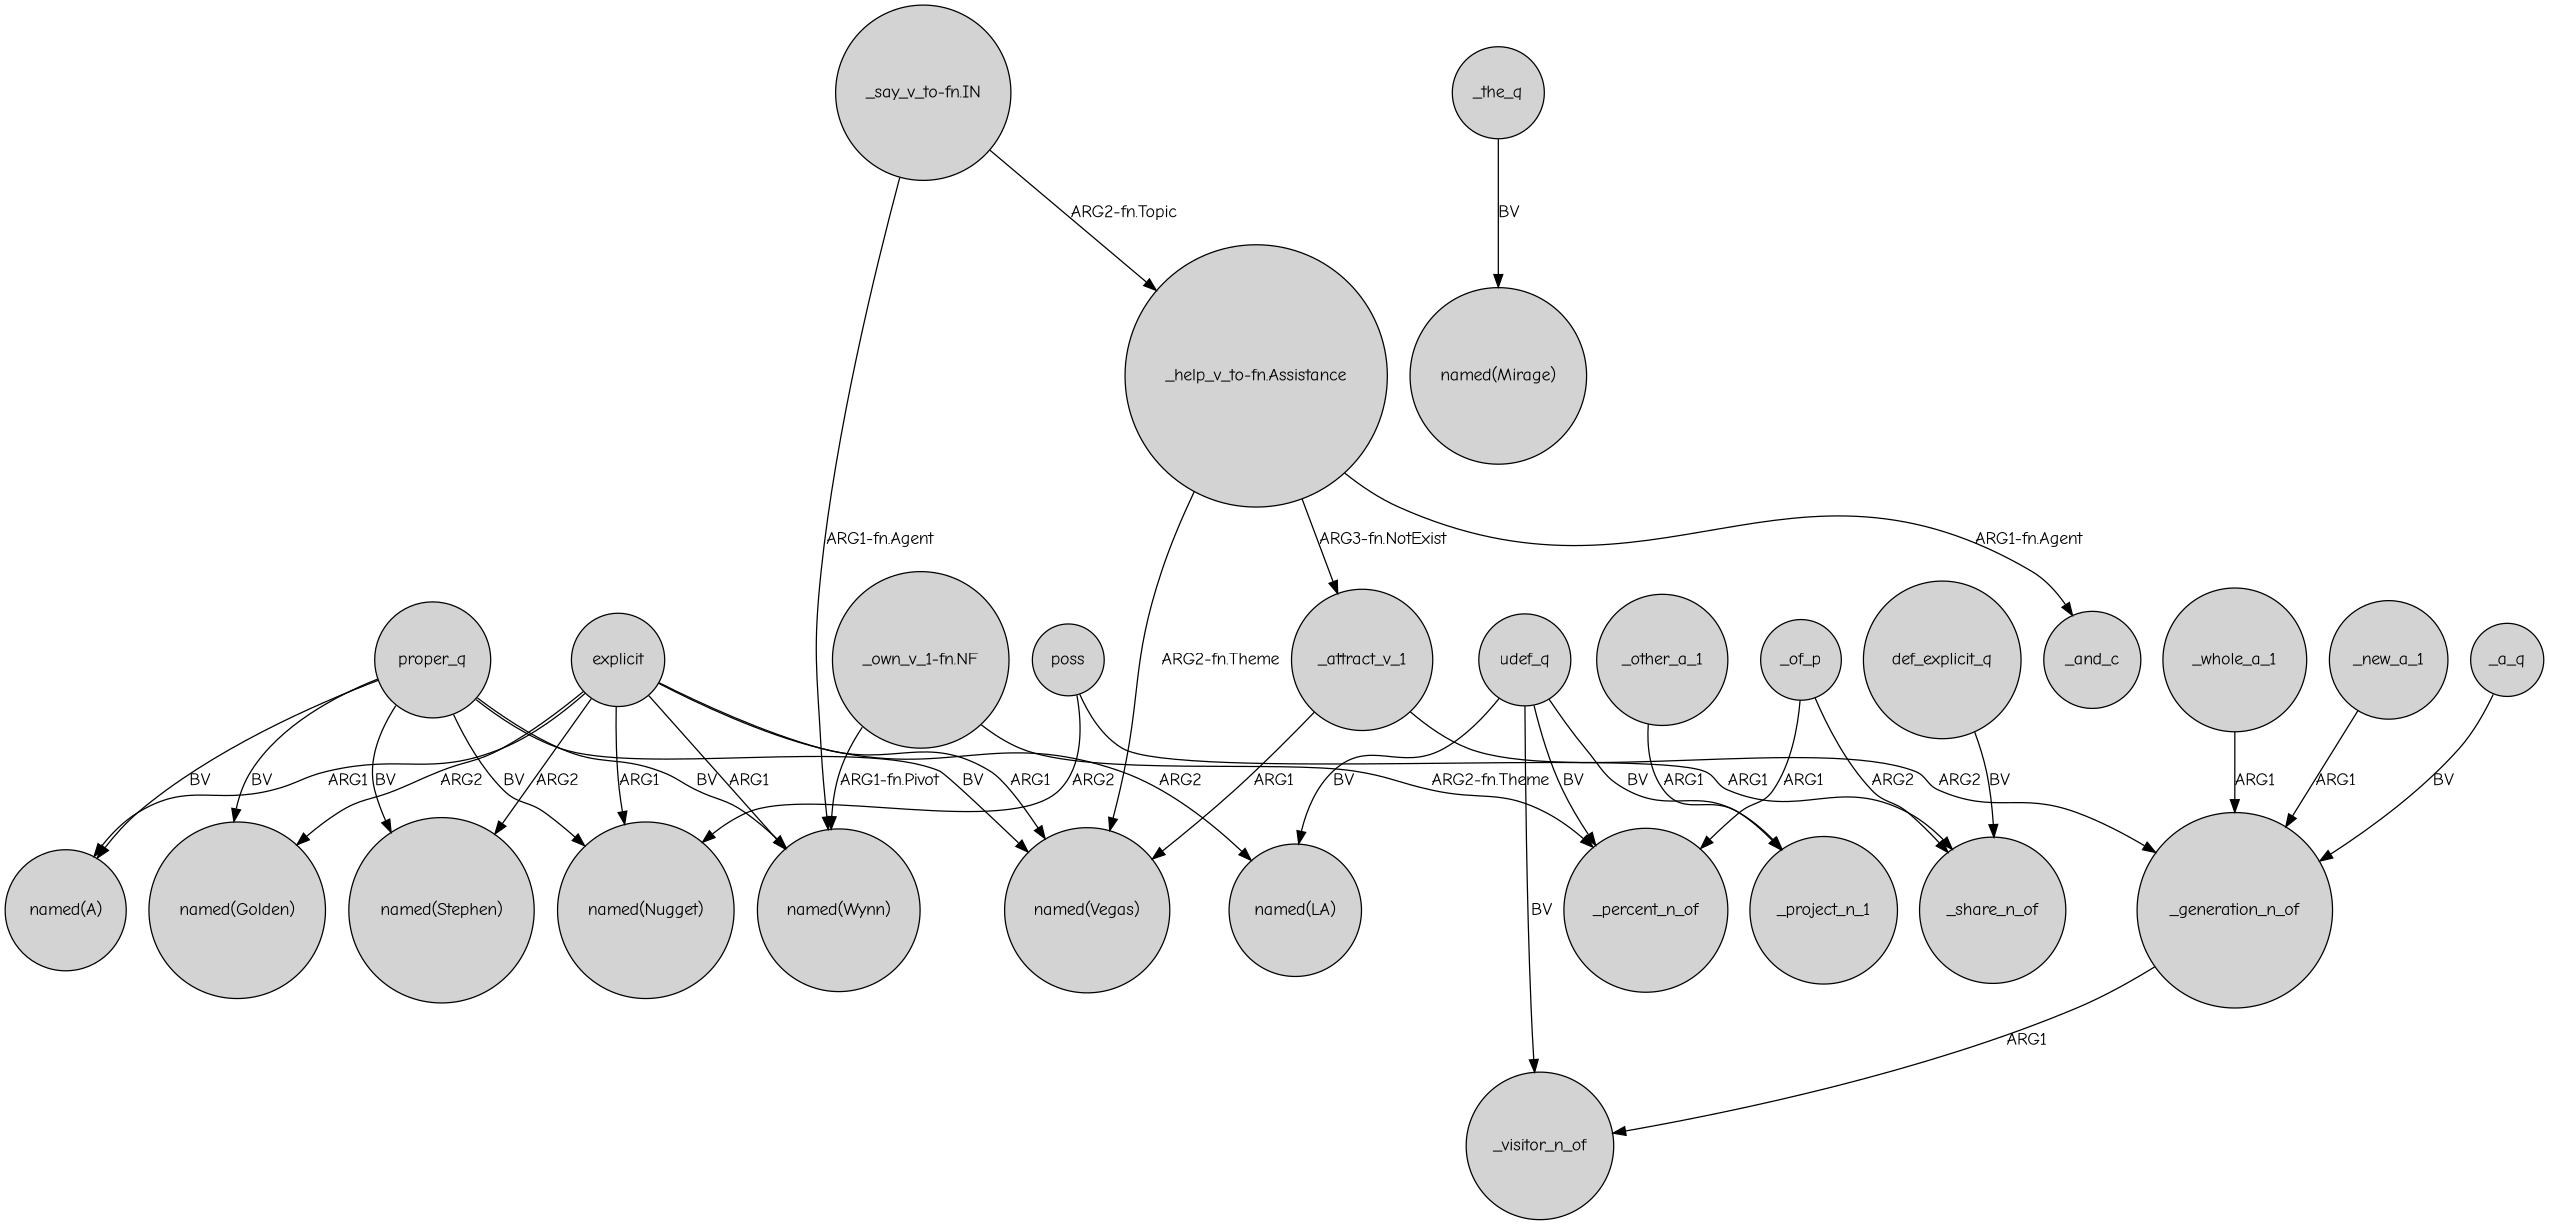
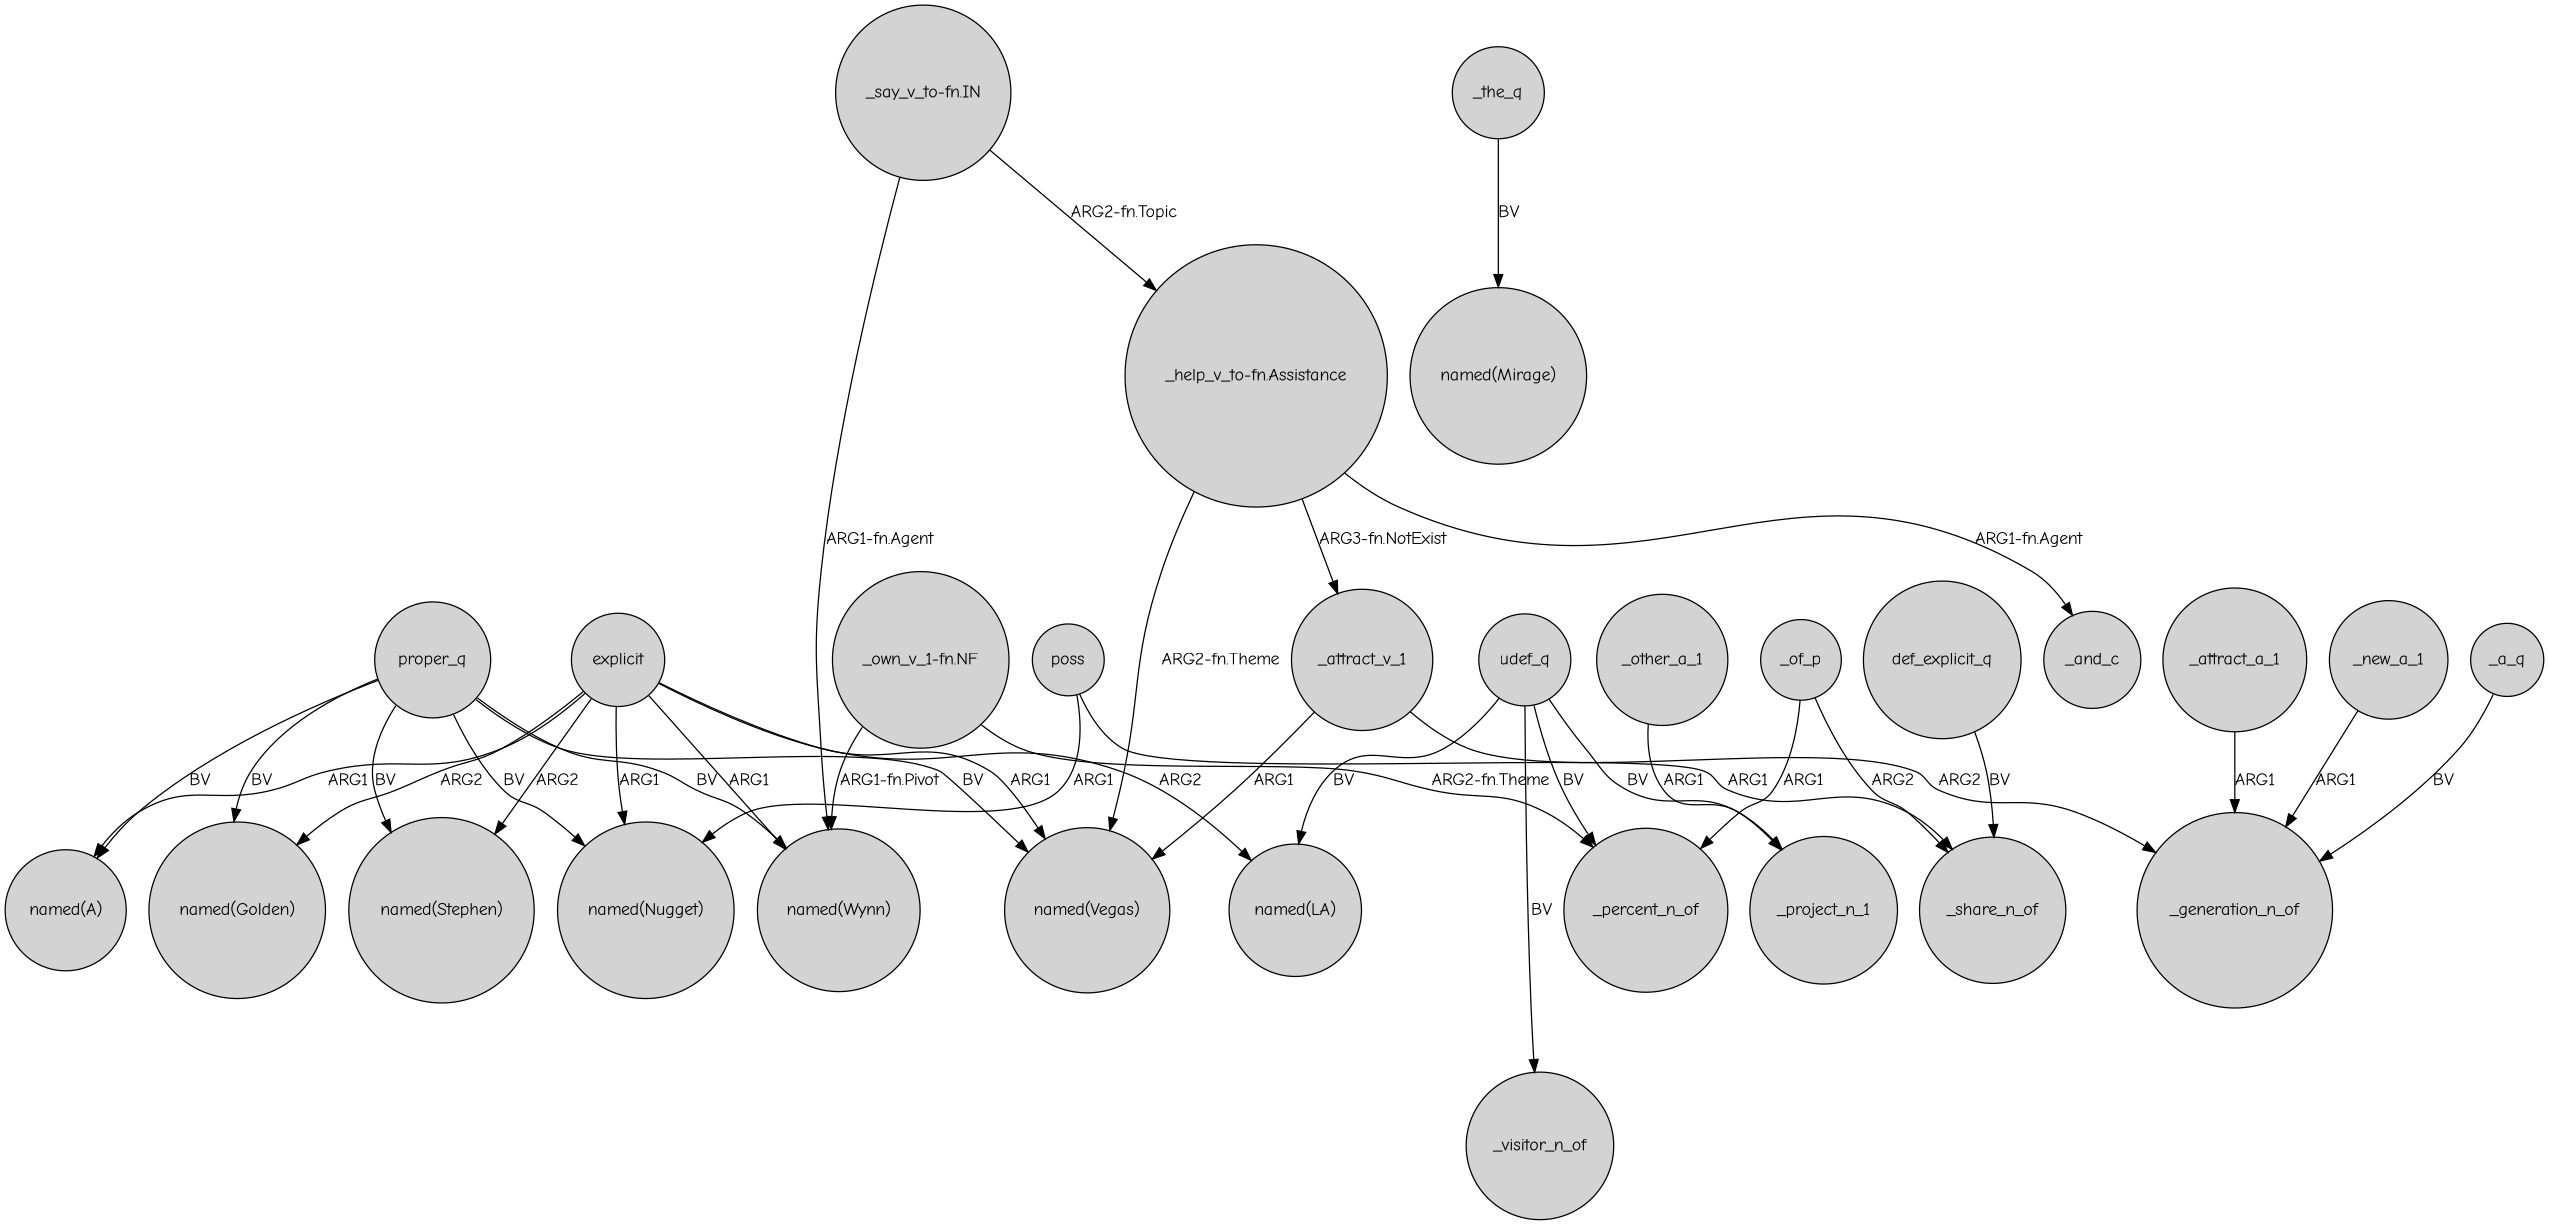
node "_whole_a_1": label "_whole_a_1" -> "_attract_a_1"
edge "poss" -> "named(Nugget)": label "ARG2" -> "ARG1"
edge "_generation_n_of" -> "_visitor_n_of": removed, label "ARG1"
